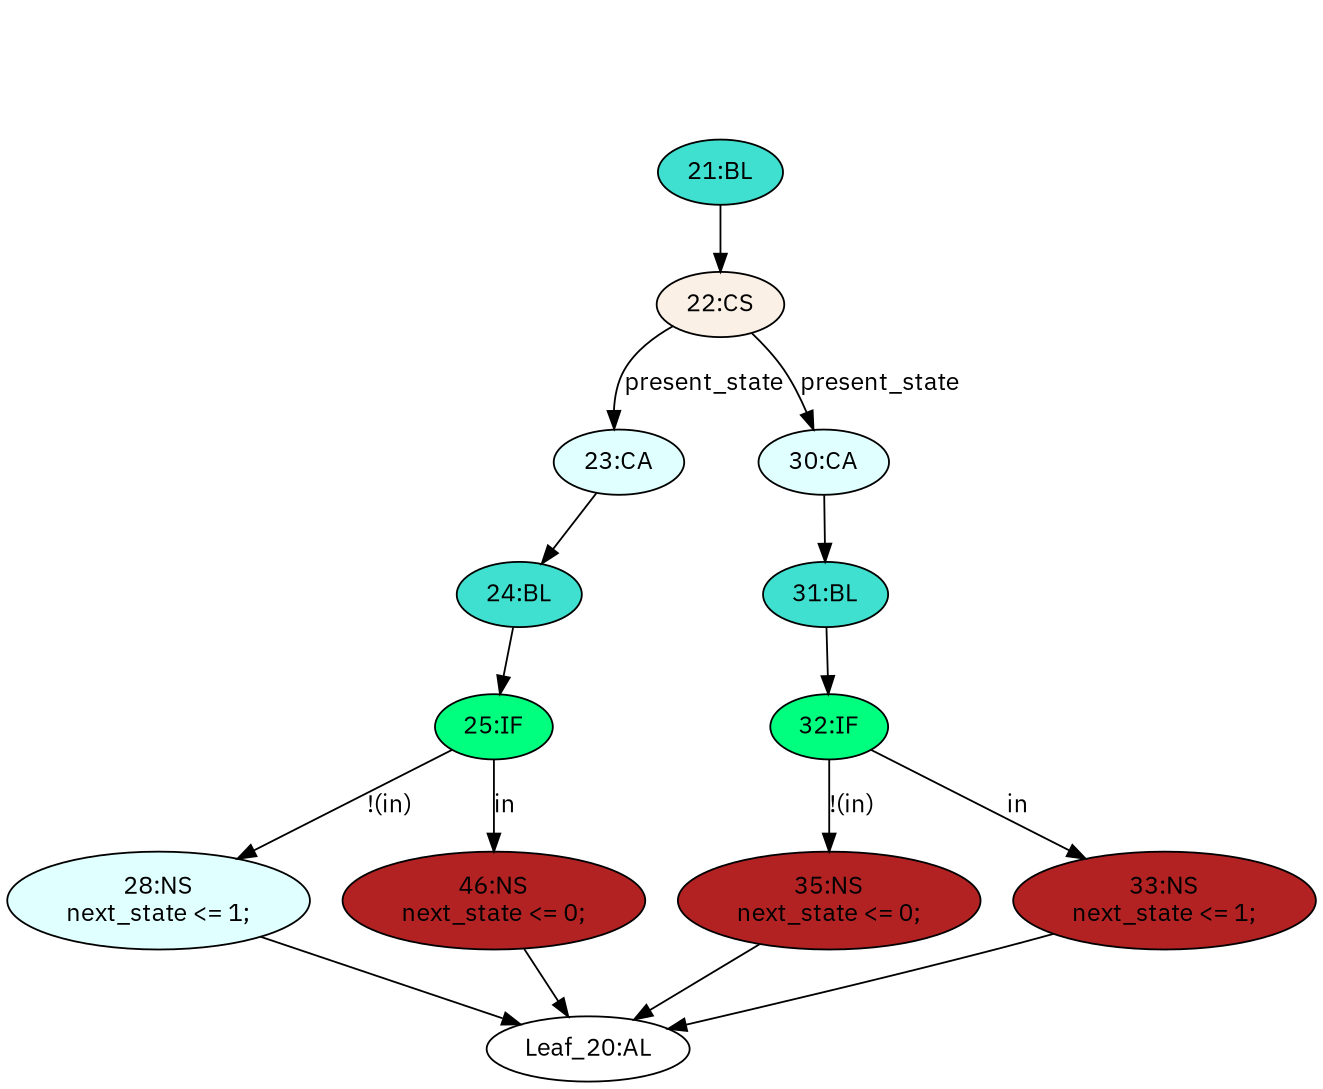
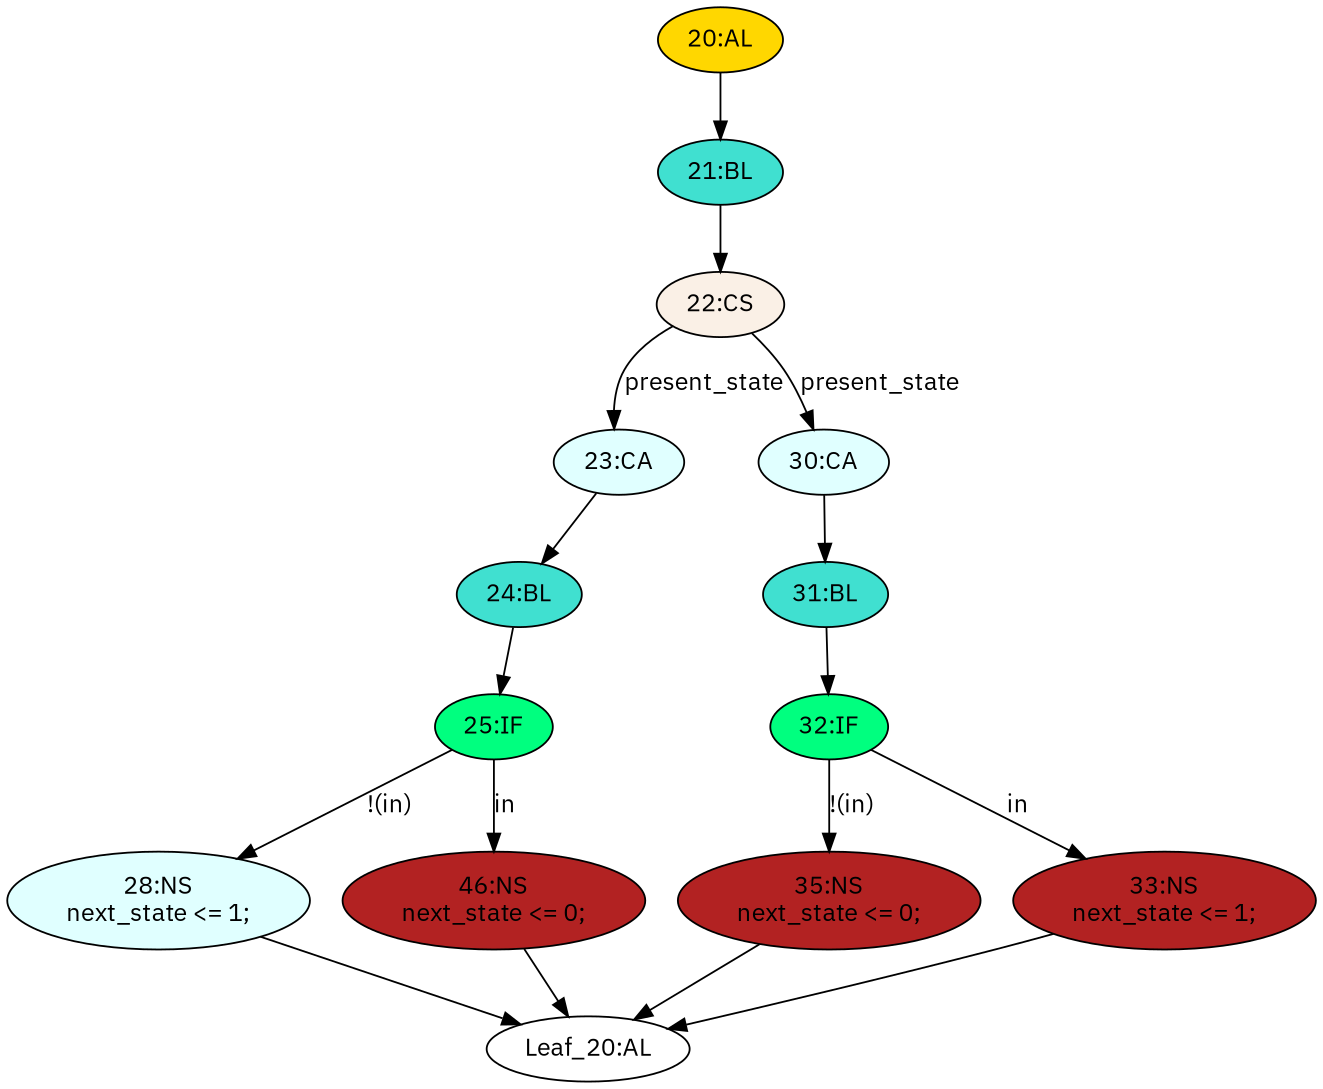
node "20:AL": added
